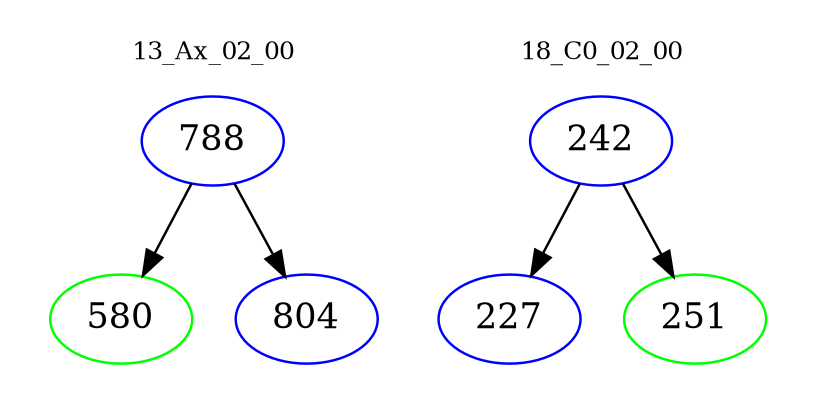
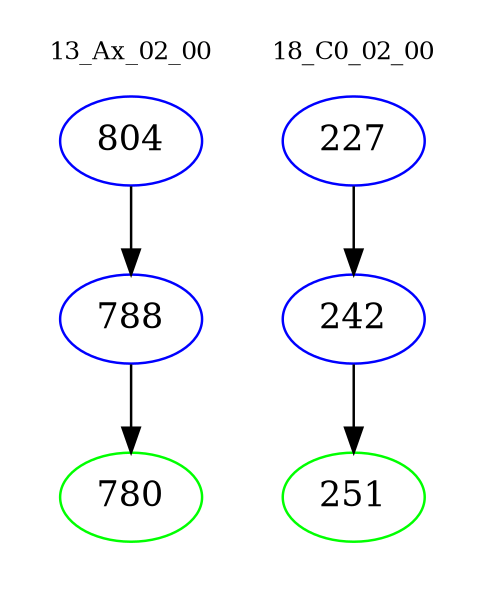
edge "242" -> "227": reversed
edge "788" -> "804": reversed
node "580": label "580" -> "780"
